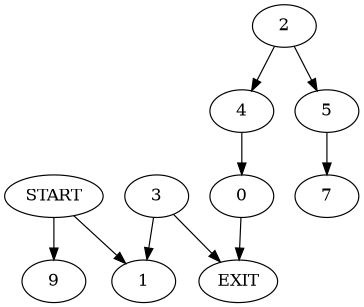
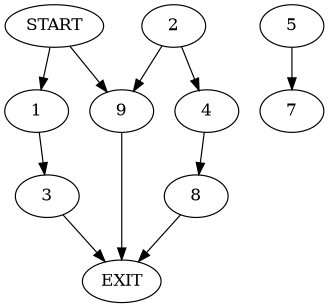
edge "2" -> "5": now "2" -> "9"
edge "9" -> "EXIT": added
node "0": label "0" -> "8"
edge "3" -> "1": reversed
